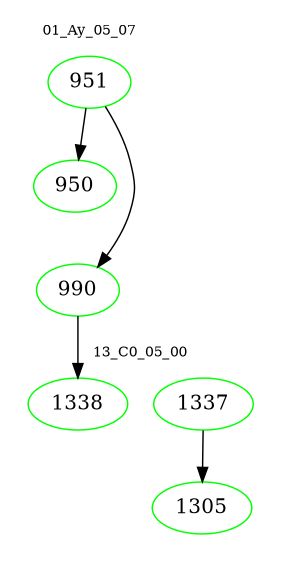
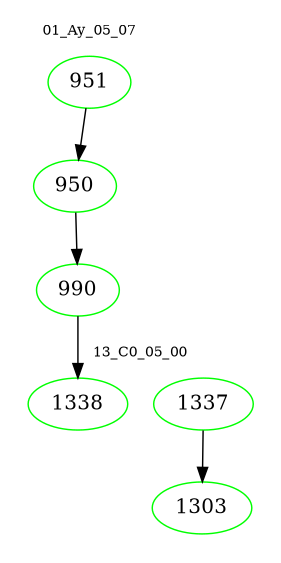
edge "951" -> "990": now "950" -> "990"
node "1305": label "1305" -> "1303"
